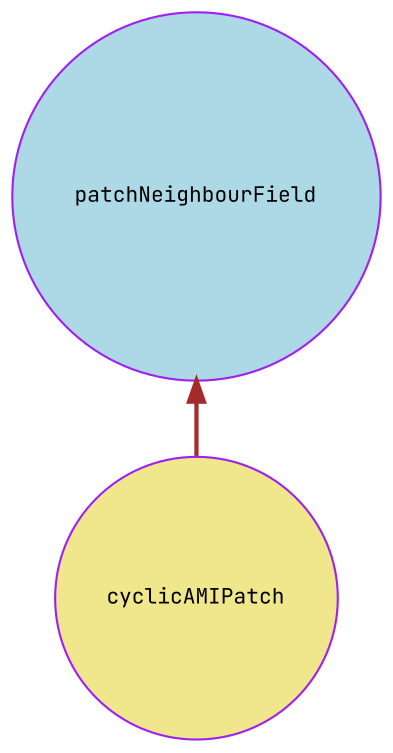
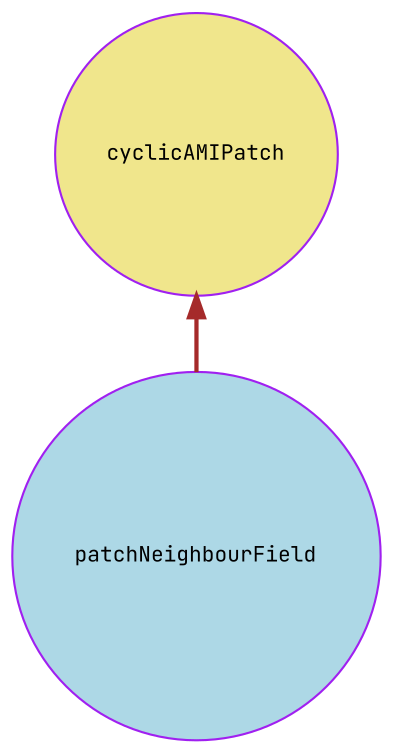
edge "cyclicAMIPatch" -> "patchNeighbourField": reversed
